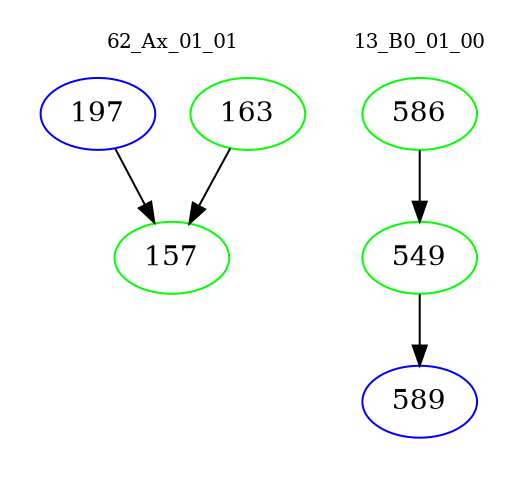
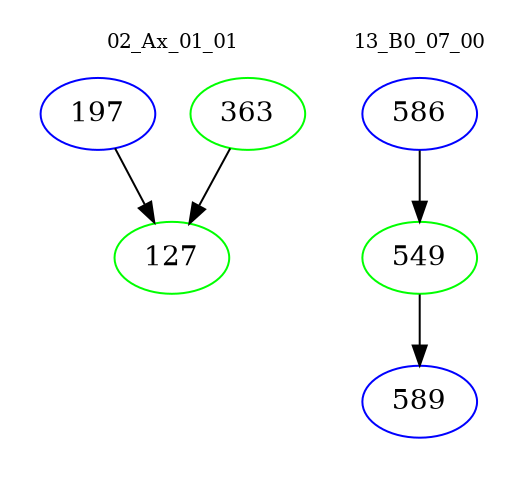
cluster "62_Ax_01_01": label "62_Ax_01_01" -> "02_Ax_01_01"
cluster "13_B0_01_00": label "13_B0_01_00" -> "13_B0_07_00"
node "163": label "163" -> "363"
node "586": color green -> blue
node "157": label "157" -> "127"
